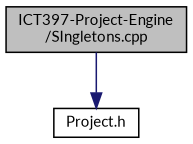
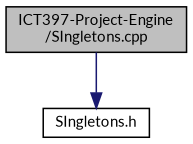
node "Project.h": label "Project.h" -> "SIngletons.h"
